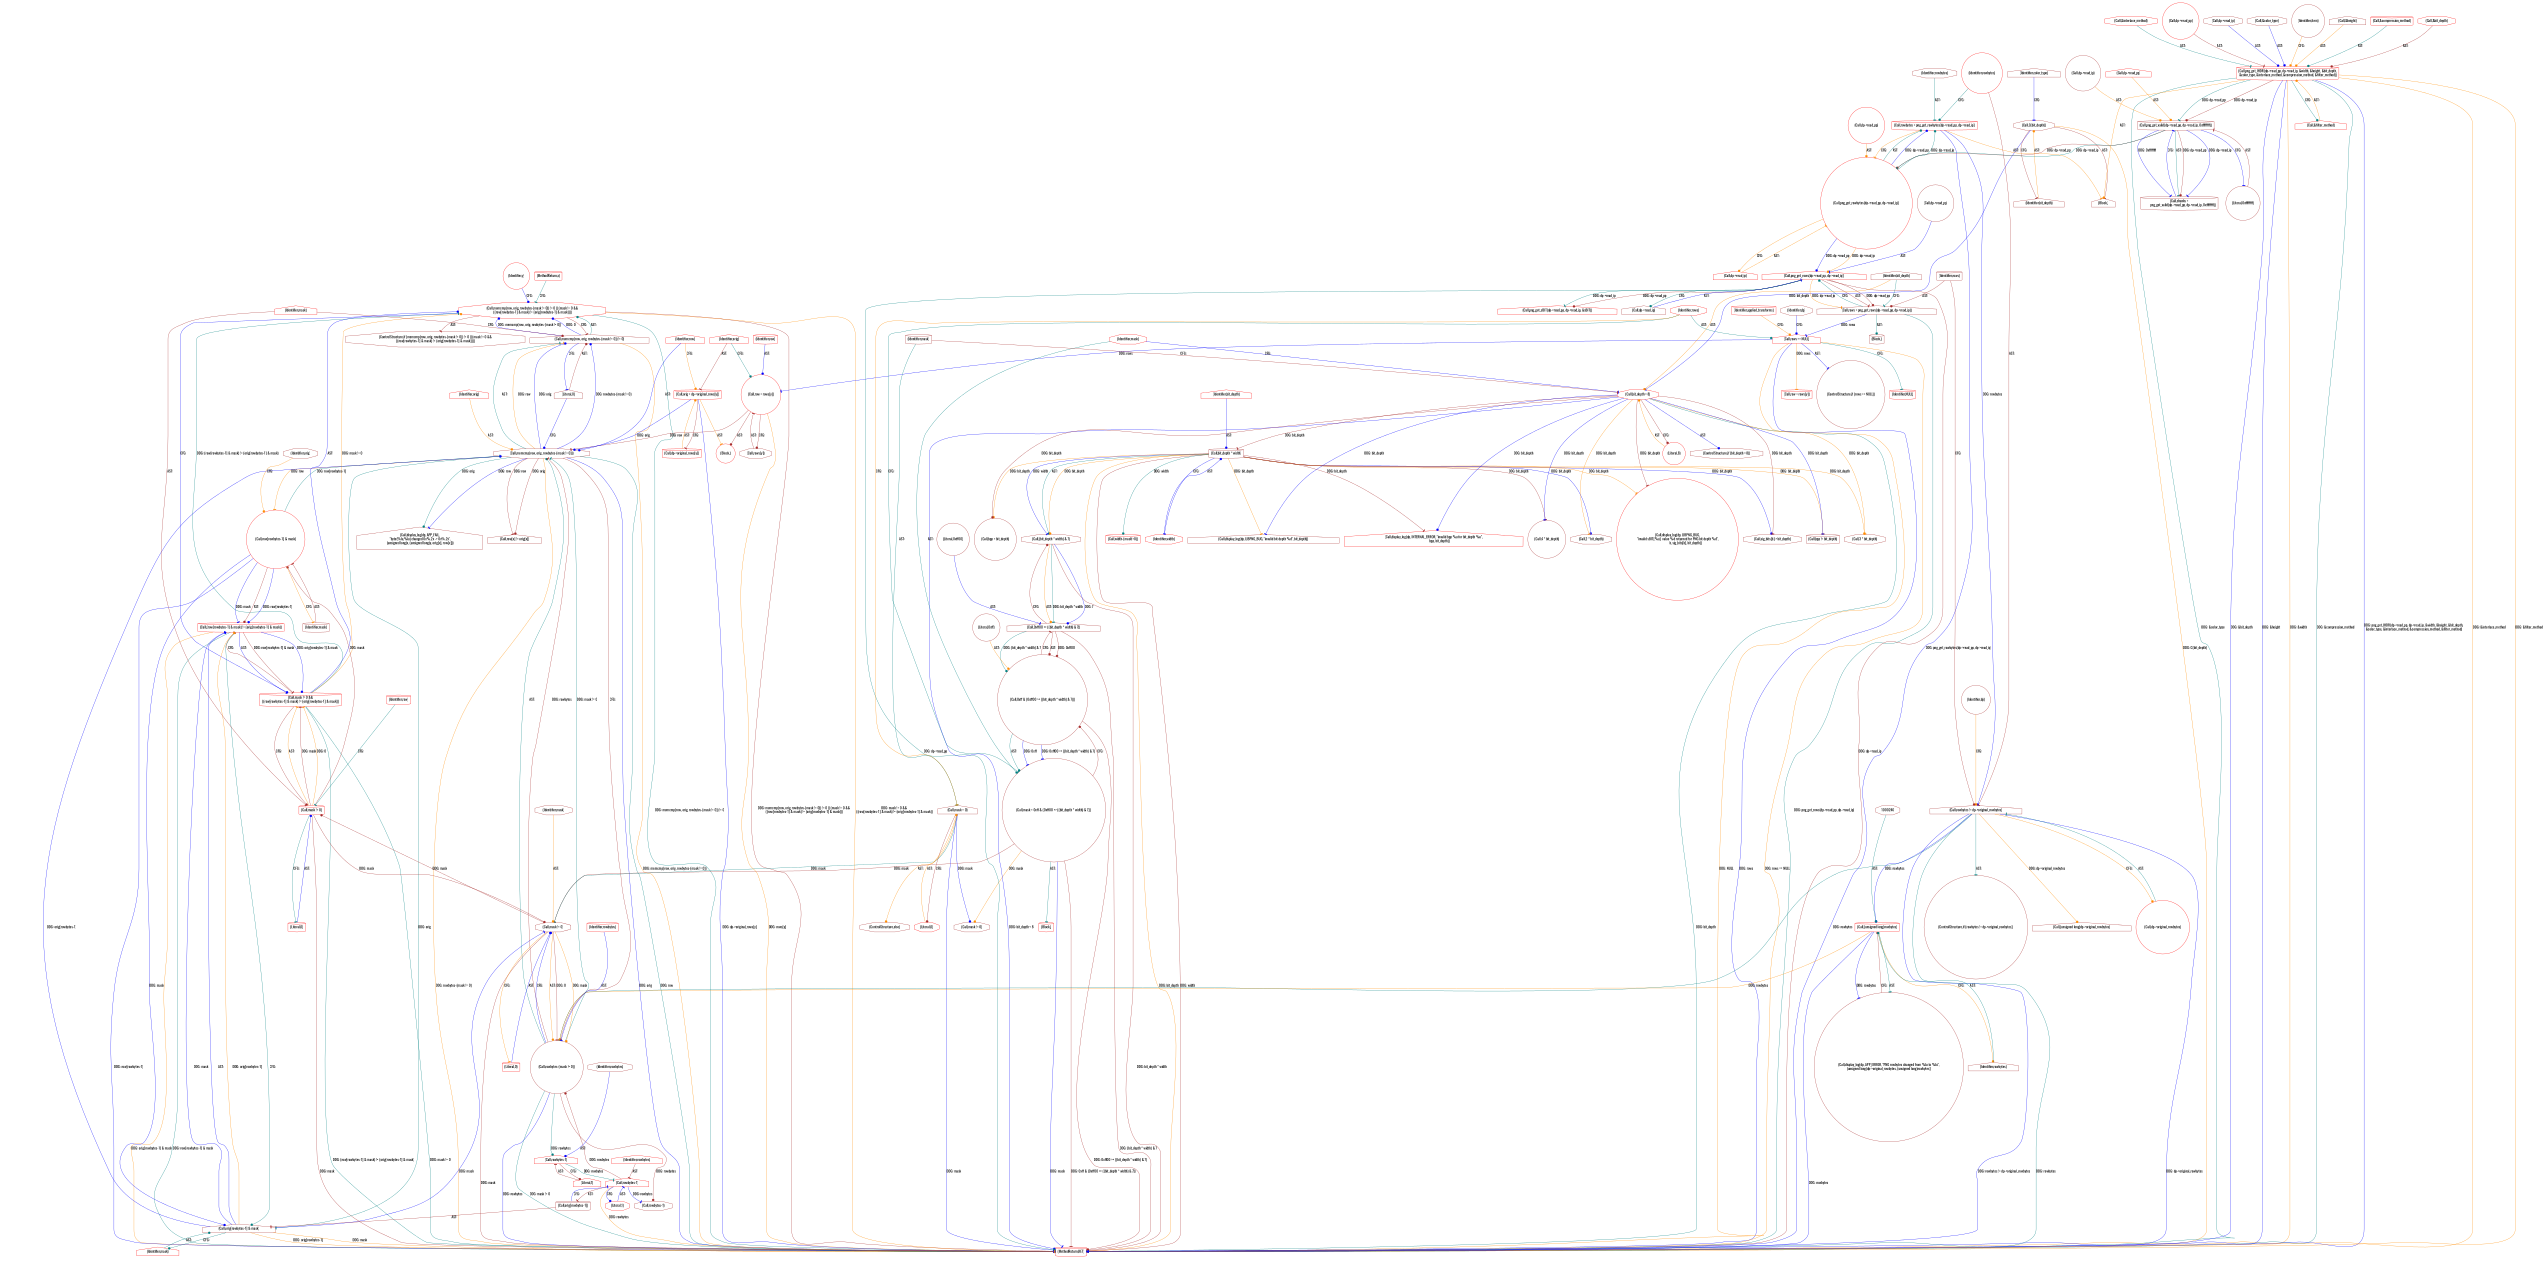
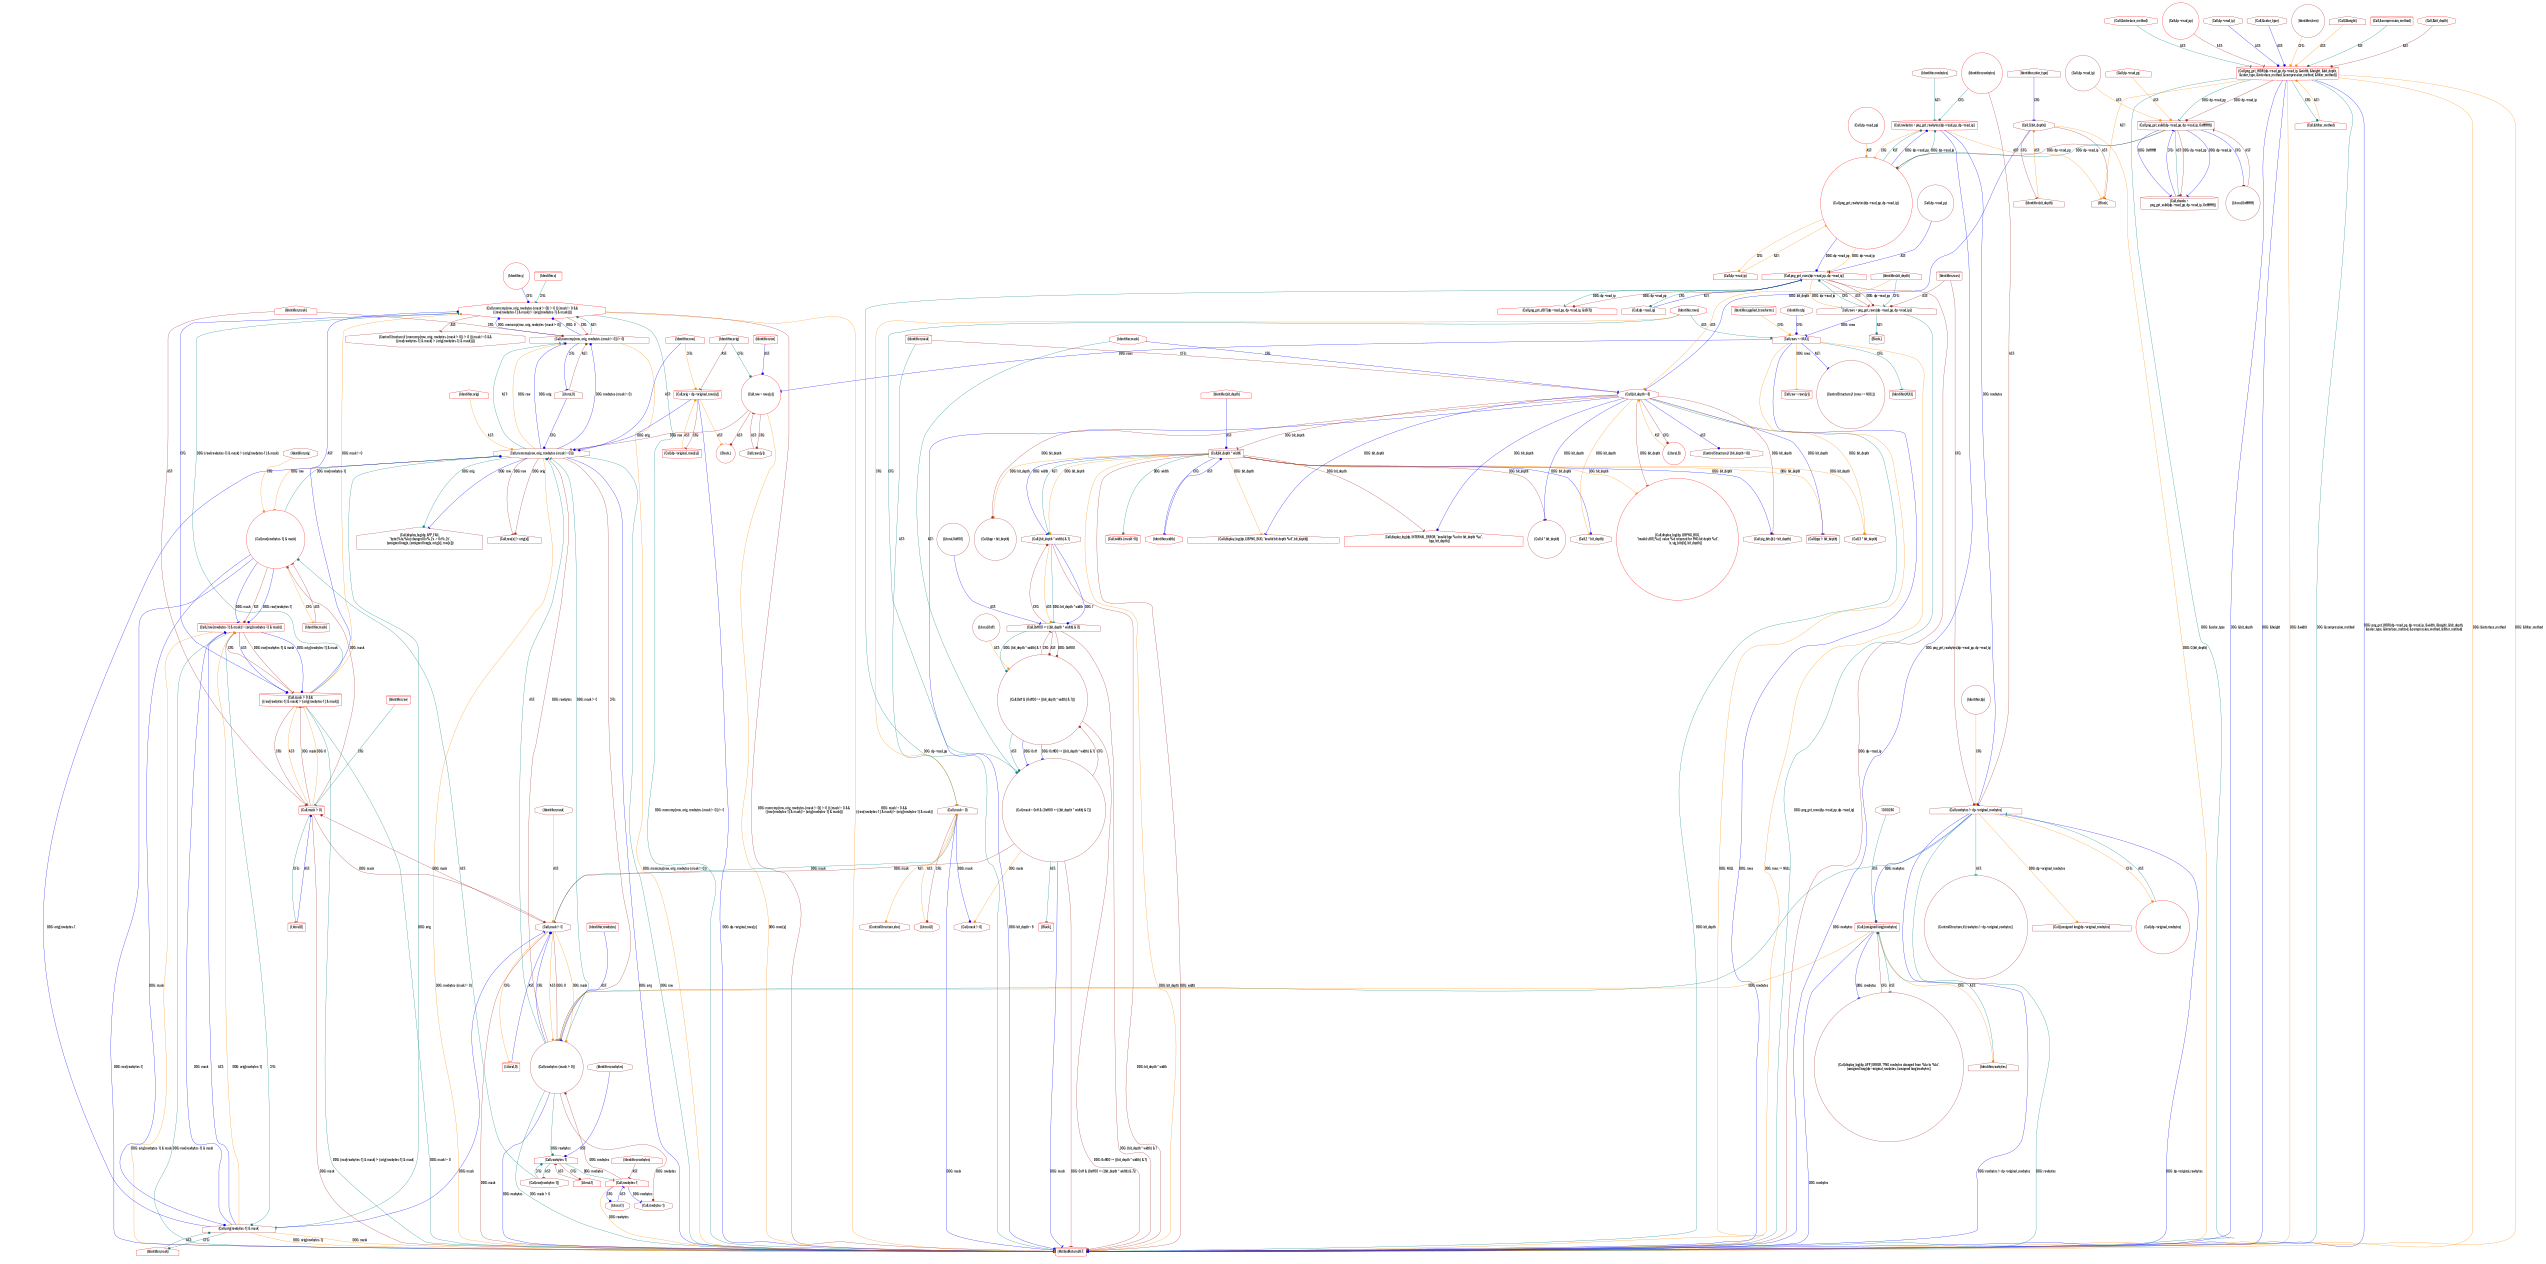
node "(MethodReturn,x)": label "(MethodReturn,x)" -> "(Identifier,x)"
node "(Call,row[rowbytes-1])": added
node "(Call,orig[rowbytes-1])": removed
